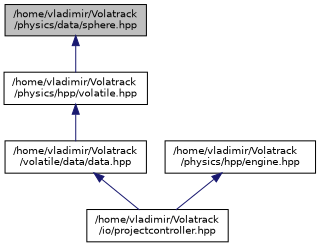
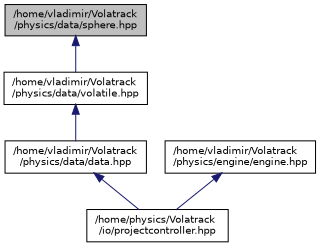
node "/home/vladimir/Volatrack /physics/hpp/volatile.hpp": label "/home/vladimir/Volatrack /physics/hpp/volatile.hpp" -> "/home/vladimir/Volatrack /physics/data/volatile.hpp"
node "/home/vladimir/Volatrack /volatile/data/data.hpp": label "/home/vladimir/Volatrack /volatile/data/data.hpp" -> "/home/vladimir/Volatrack /physics/data/data.hpp"
node "/home/vladimir/Volatrack /physics/hpp/engine.hpp": label "/home/vladimir/Volatrack /physics/hpp/engine.hpp" -> "/home/vladimir/Volatrack /physics/engine/engine.hpp"
node "/home/vladimir/Volatrack /io/projectcontroller.hpp": label "/home/vladimir/Volatrack /io/projectcontroller.hpp" -> "/home/physics/Volatrack /io/projectcontroller.hpp"
